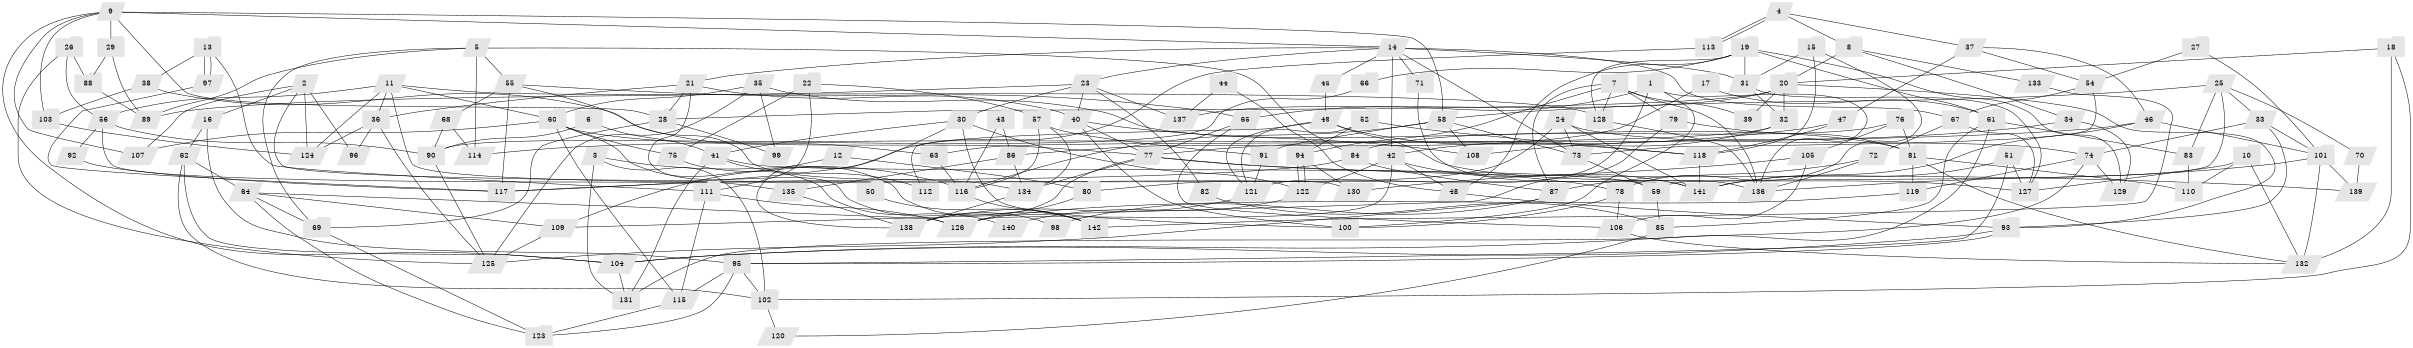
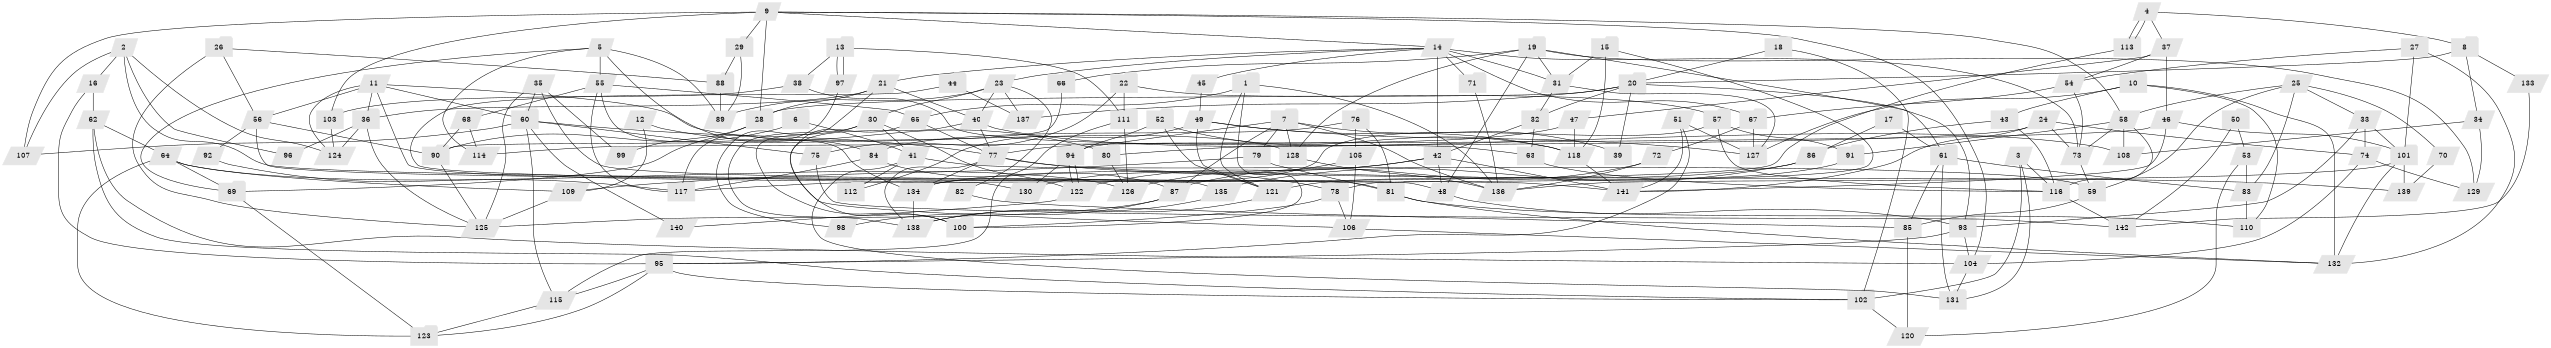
edge "10" -- "43": added
node "53": added
edge "18" -- "132": now "27" -- "132"
node "119": removed
